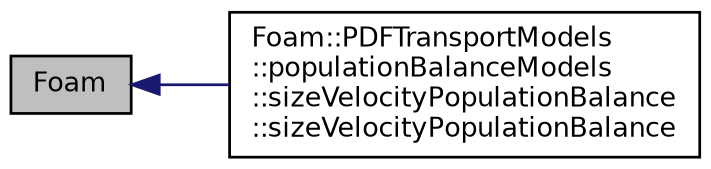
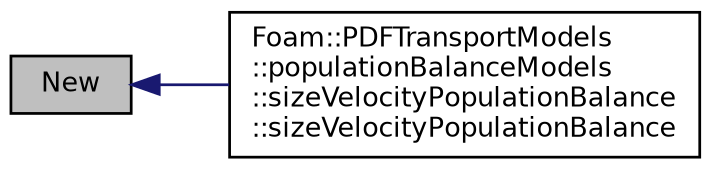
node "Foam": label "Foam" -> "New"
